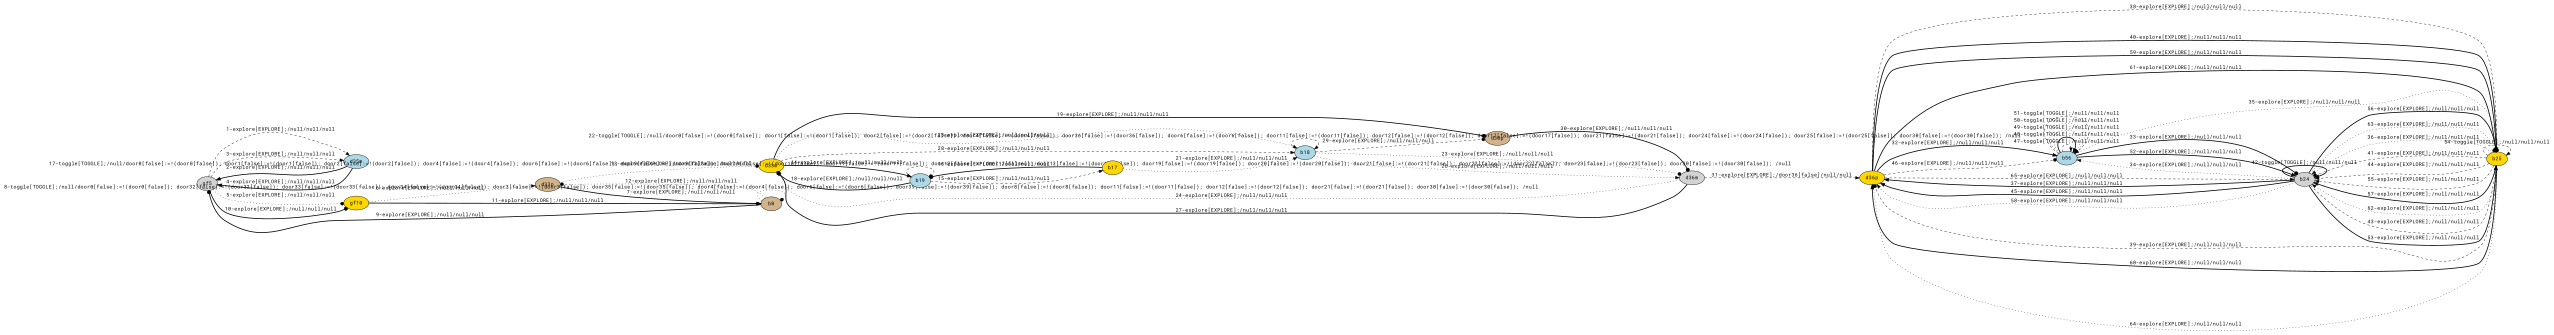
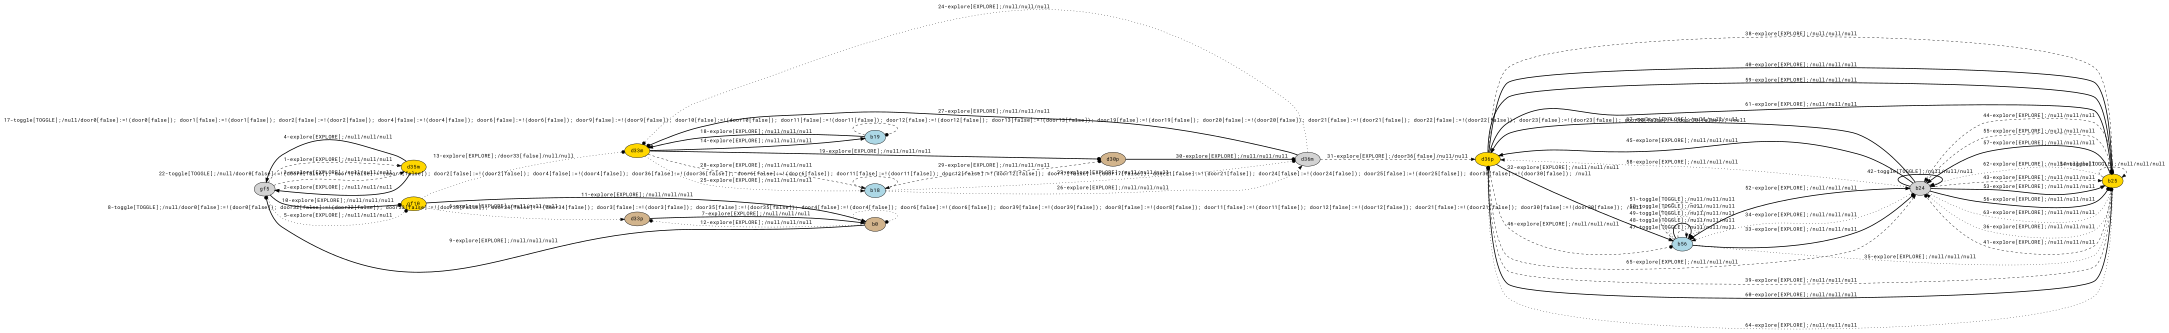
node "d35m": fillcolor lightblue -> gold
node "b17": removed
edge "d33p" -> "d33m": now "gf10" -> "d33m"
